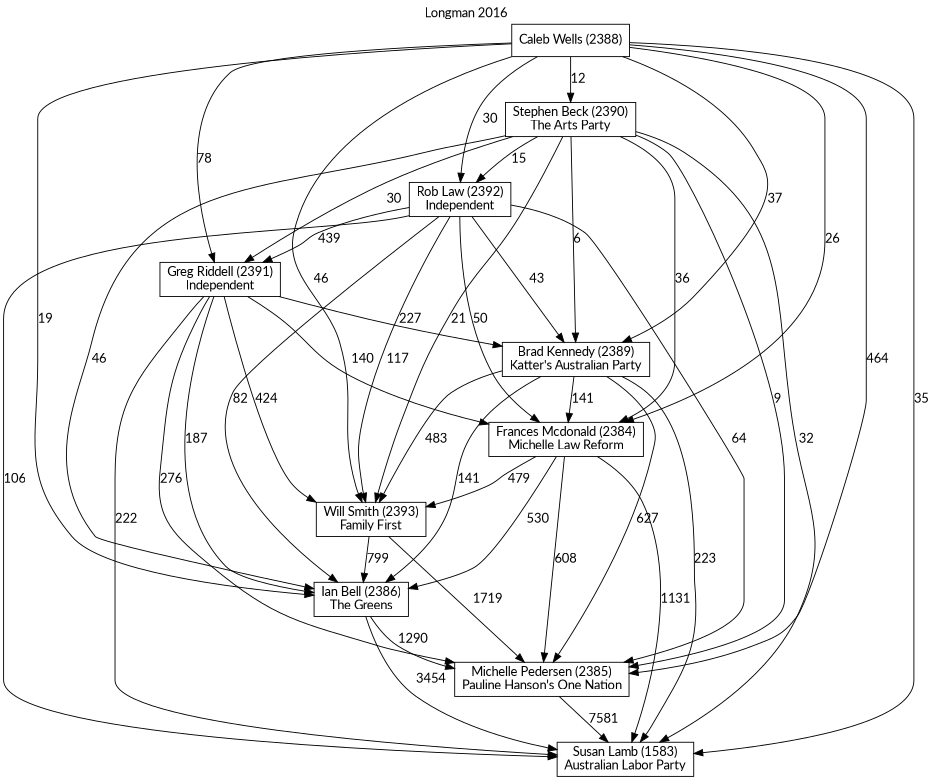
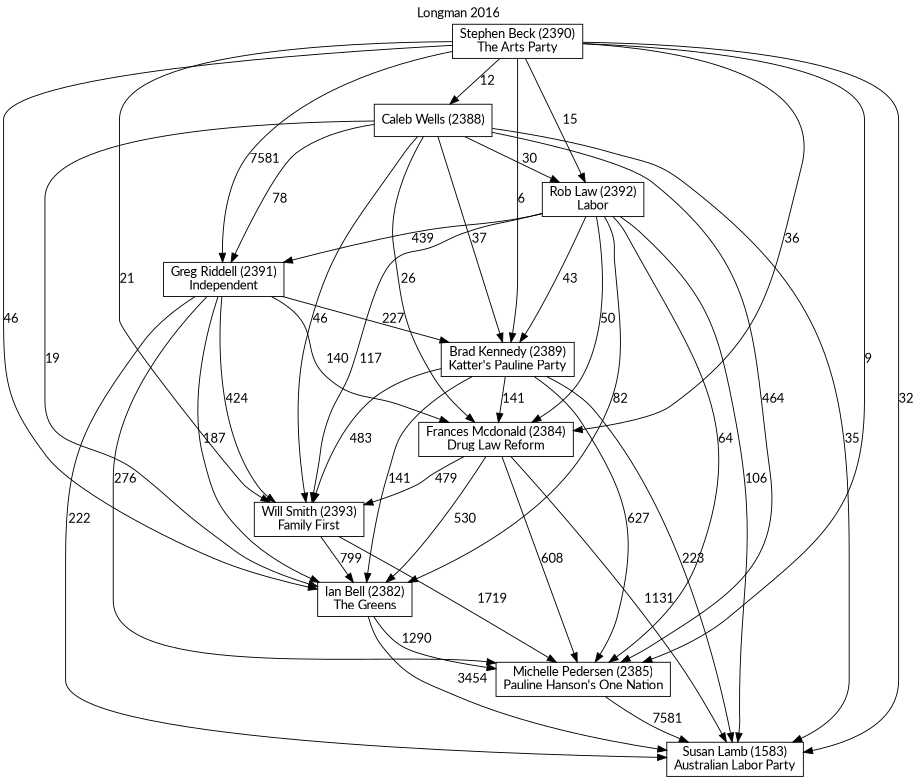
edge "Caleb Wells (2388)" -> "Stephen Beck (2390) The Arts Party": reversed
edge "Stephen Beck (2390) The Arts Party" -> "Greg Riddell (2391) Independent": label "30" -> "7581"
node "Rob Law (2392) Independent": label "Rob Law (2392) Independent" -> "Rob Law (2392) Labor"
node "Brad Kennedy (2389) Katter's Australian Party": label "Brad Kennedy (2389) Katter's Australian Party" -> "Brad Kennedy (2389) Katter's Pauline Party"
node "Frances Mcdonald (2384) Michelle Law Reform": label "Frances Mcdonald (2384) Michelle Law Reform" -> "Frances Mcdonald (2384) Drug Law Reform"
node "Ian Bell (2386) The Greens": label "Ian Bell (2386) The Greens" -> "Ian Bell (2382) The Greens"
